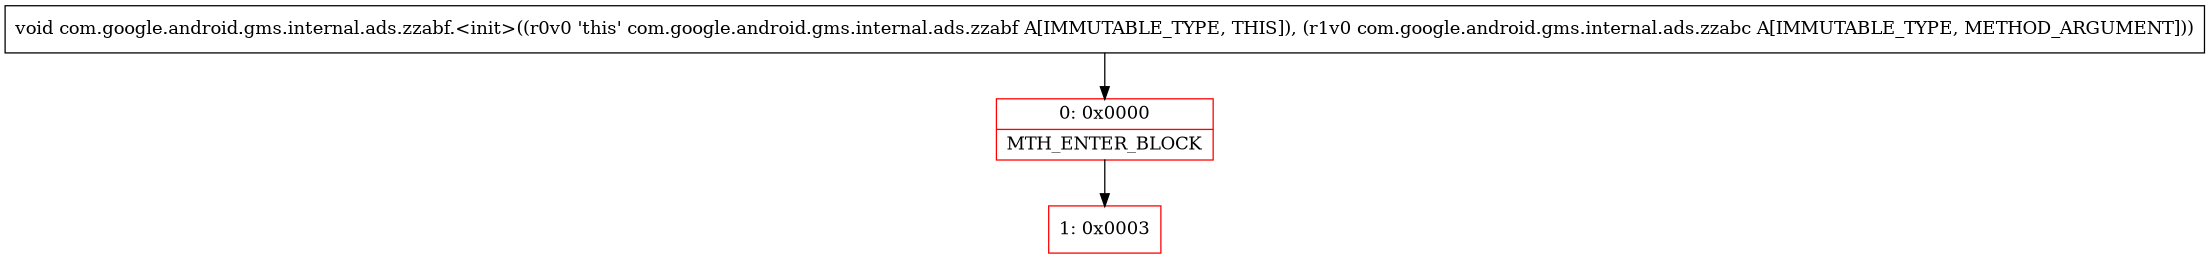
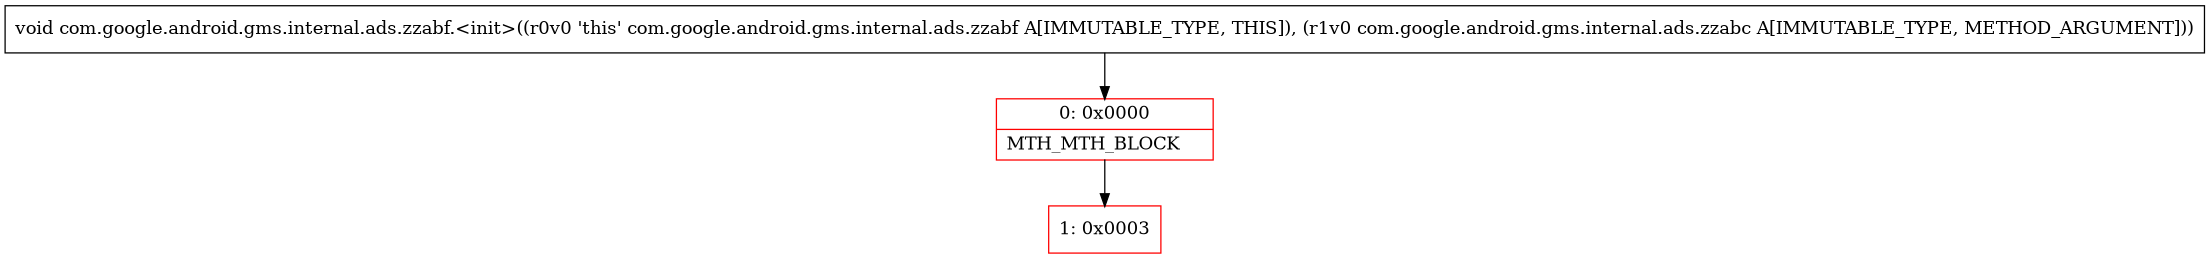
node "0: 0x0000": text "MTH_ENTER_BLOCK" -> "MTH_MTH_BLOCK"
